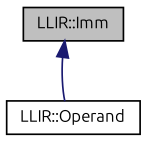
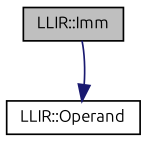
edge "LLIR::Operand" -> "LLIR::Imm": reversed
